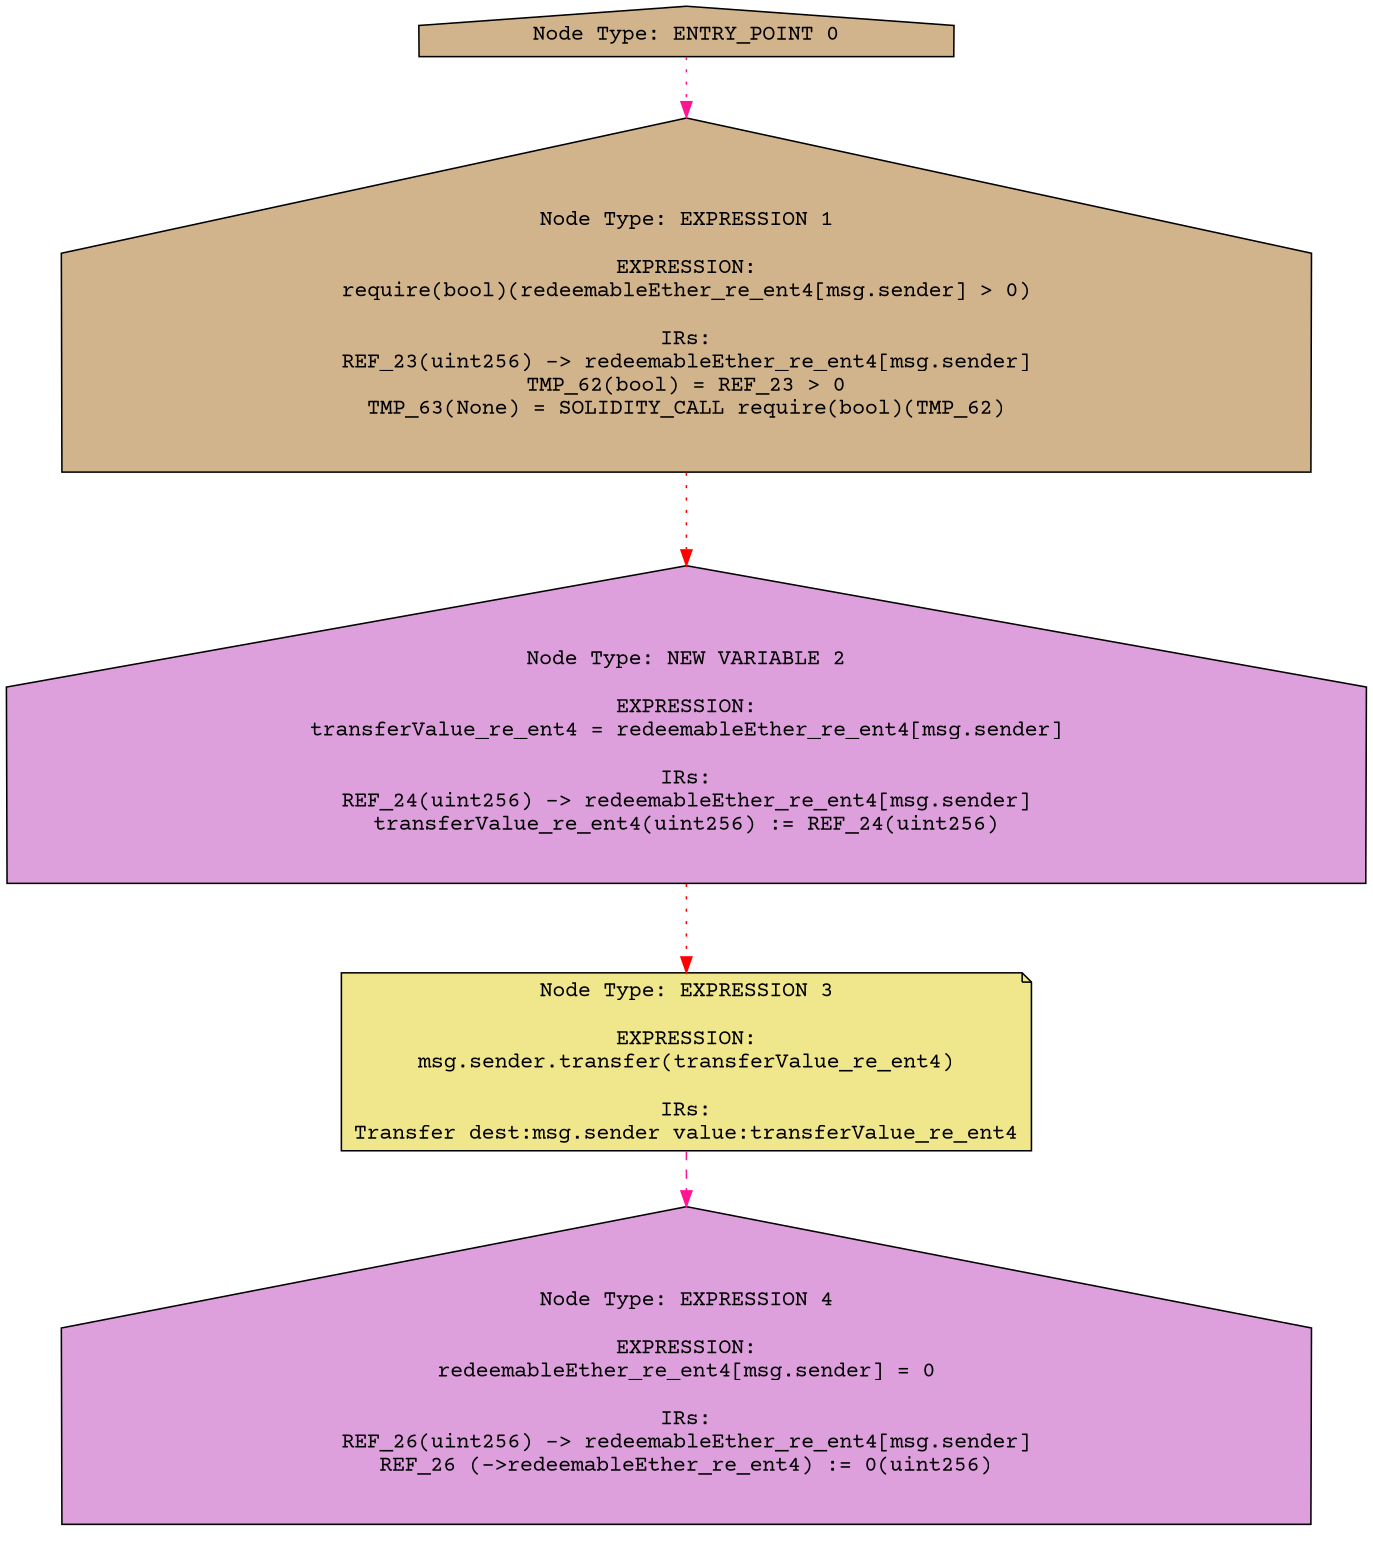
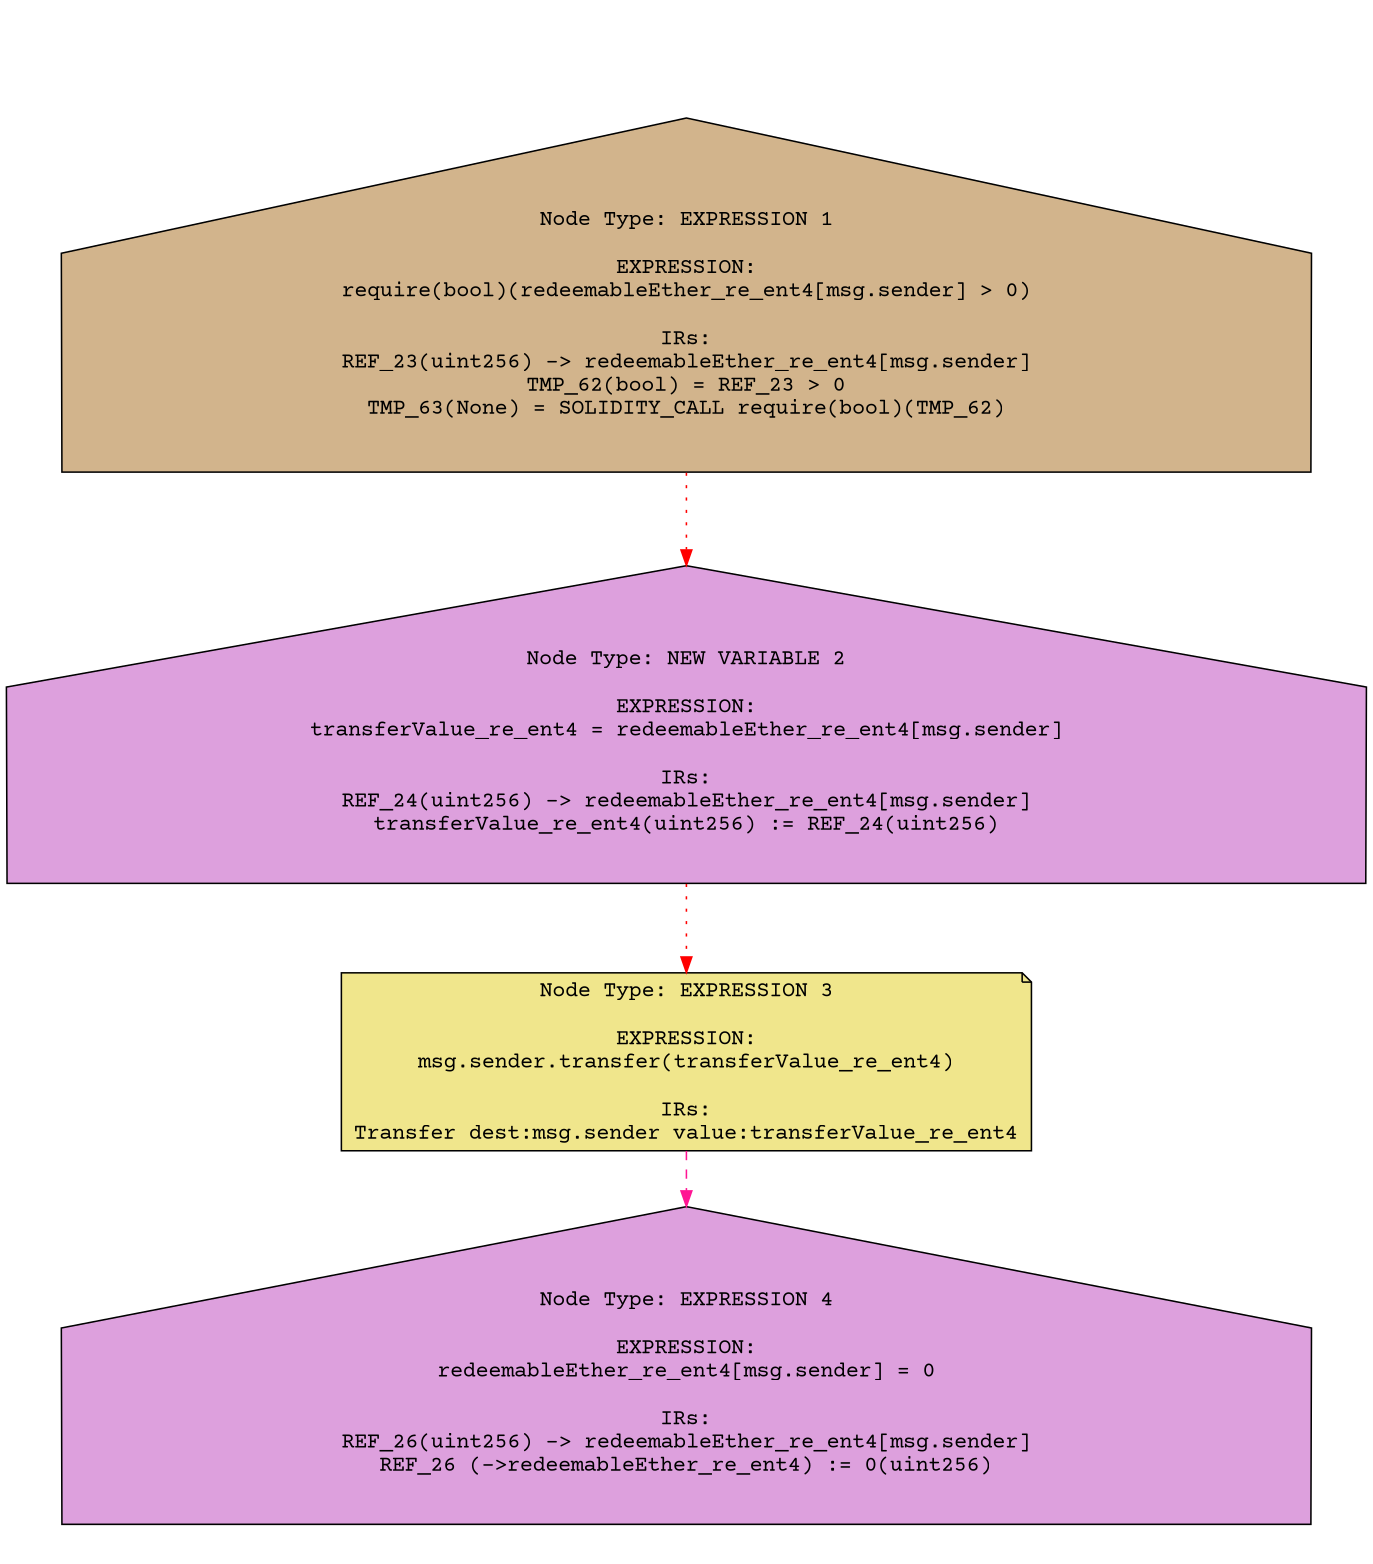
node "Node Type: ENTRY_POINT 0": removed
